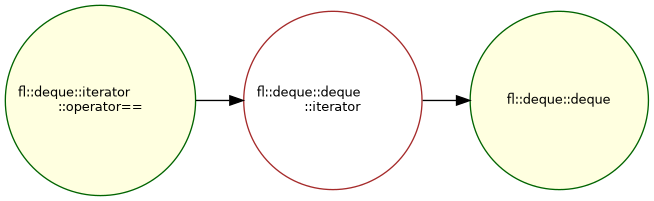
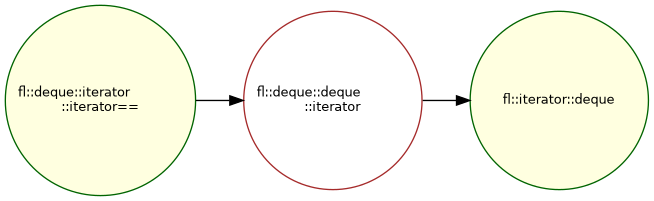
node "fl::deque::iterator ::operator==": label "fl::deque::iterator ::operator==" -> "fl::deque::iterator ::iterator=="
node "fl::deque::deque": label "fl::deque::deque" -> "fl::iterator::deque"
